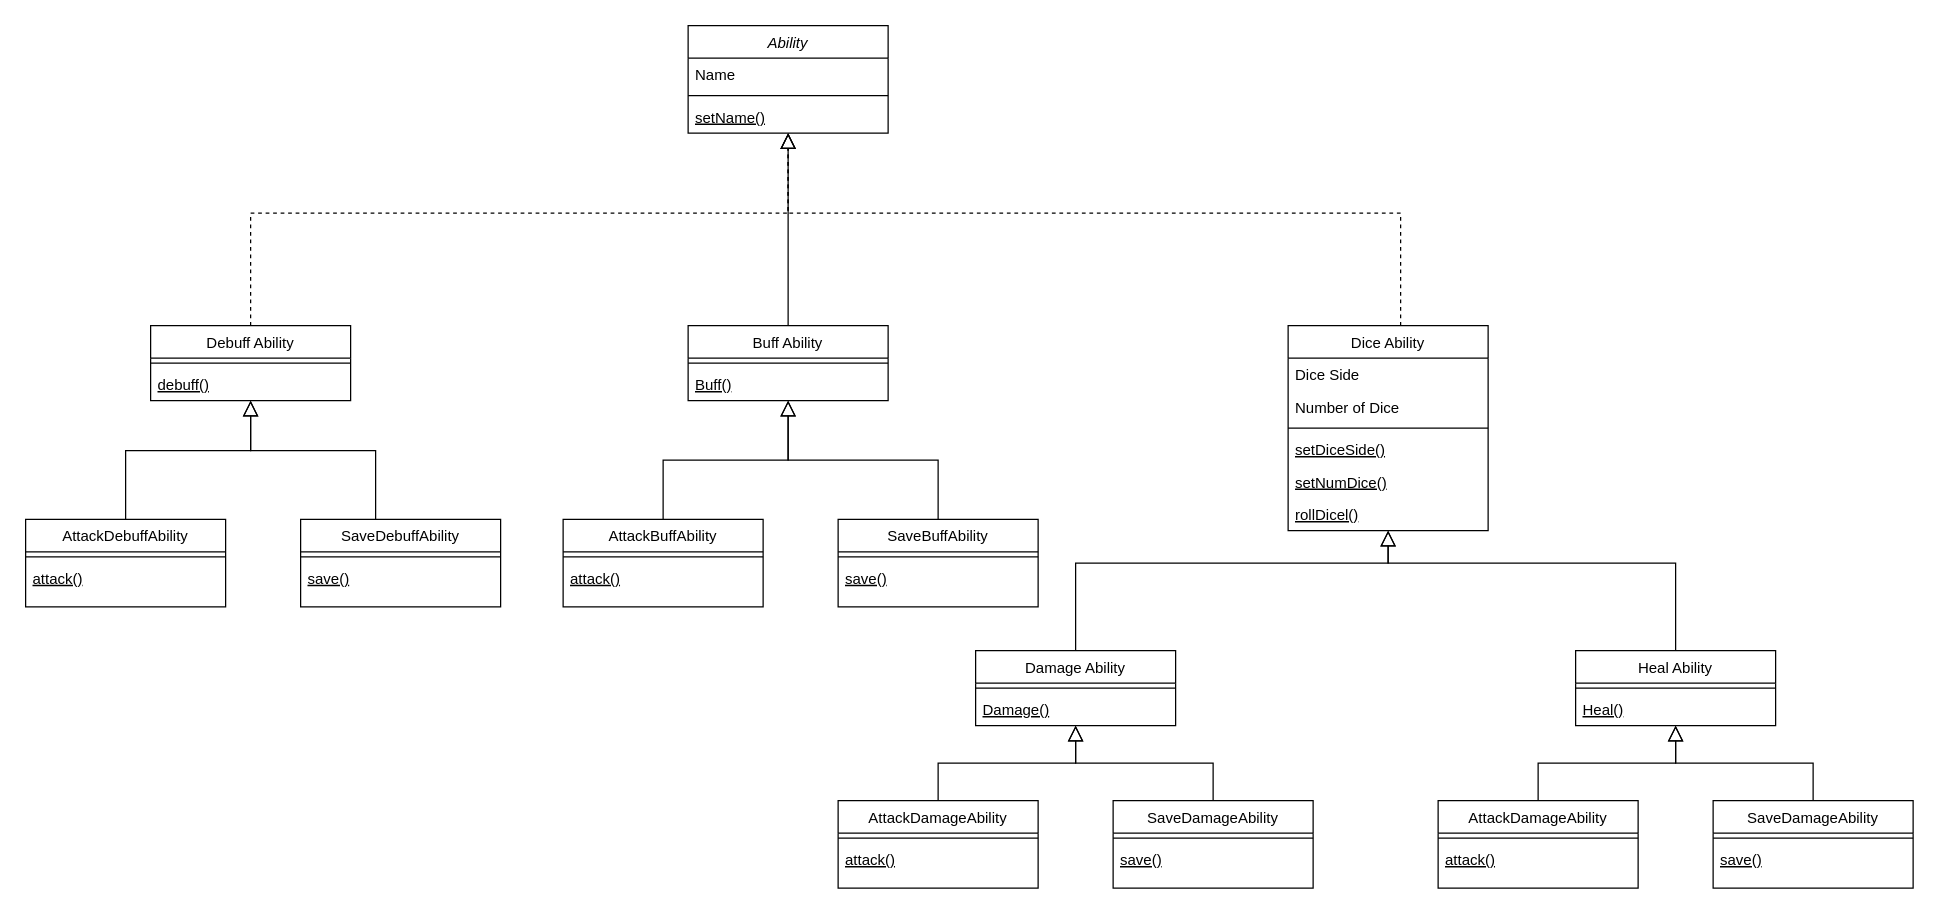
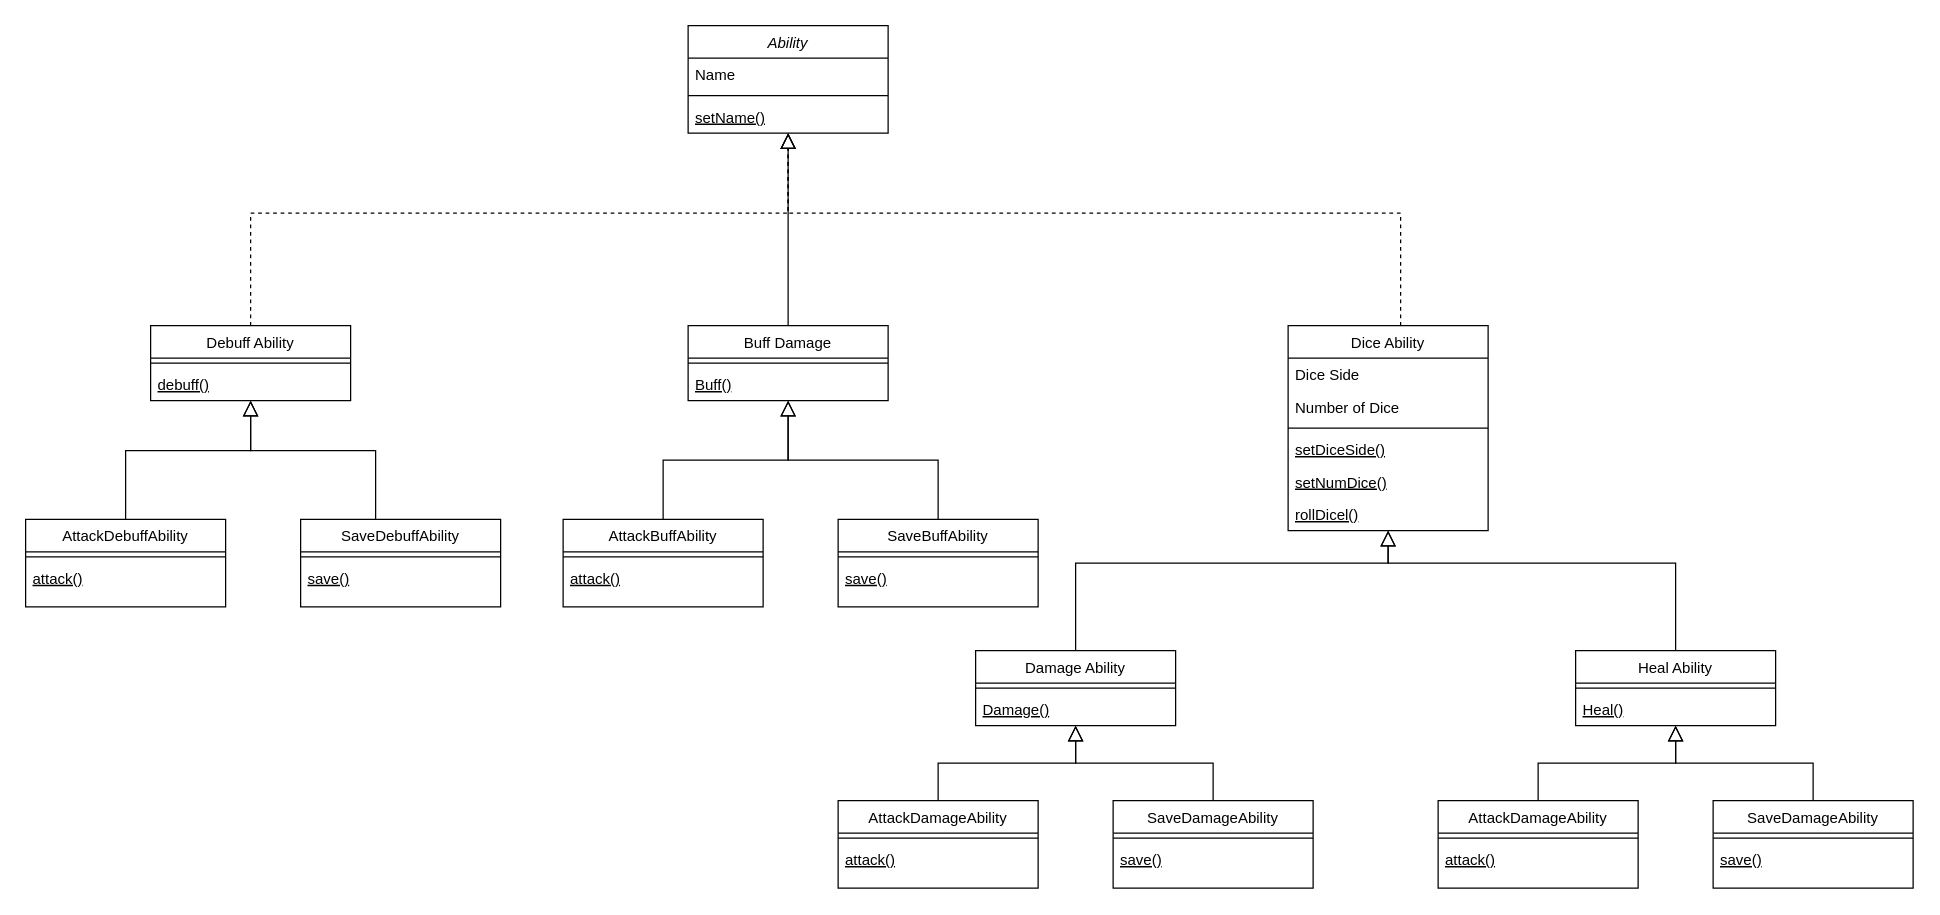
node "Buff Ability": label "Buff Ability" -> "Buff Damage"
